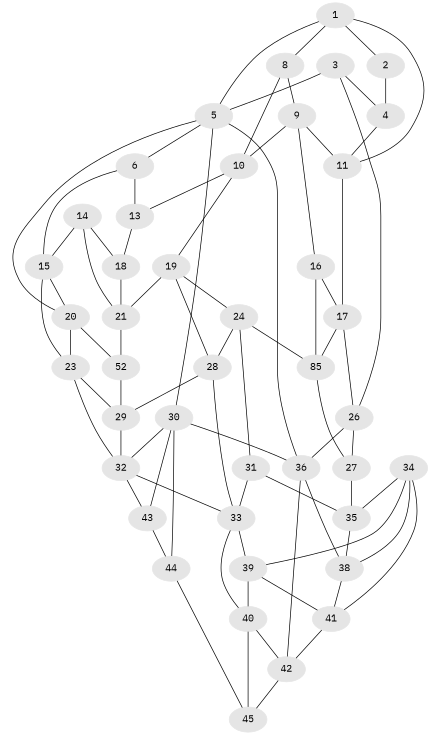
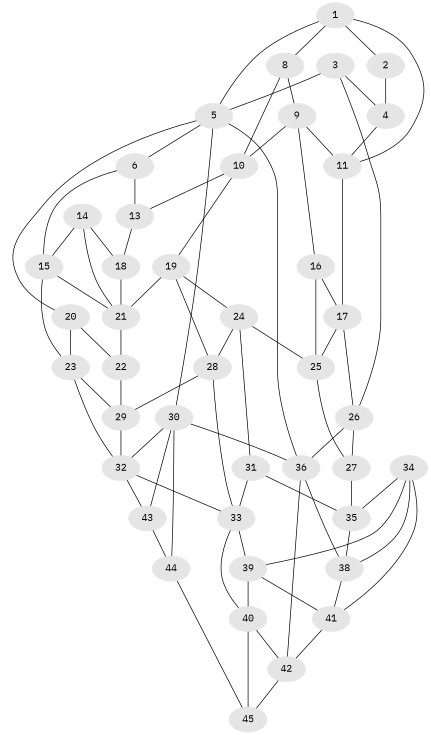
edge "15" -- "20": now "15" -- "21"
node "52": label "52" -> "22"
node "85": label "85" -> "25"
